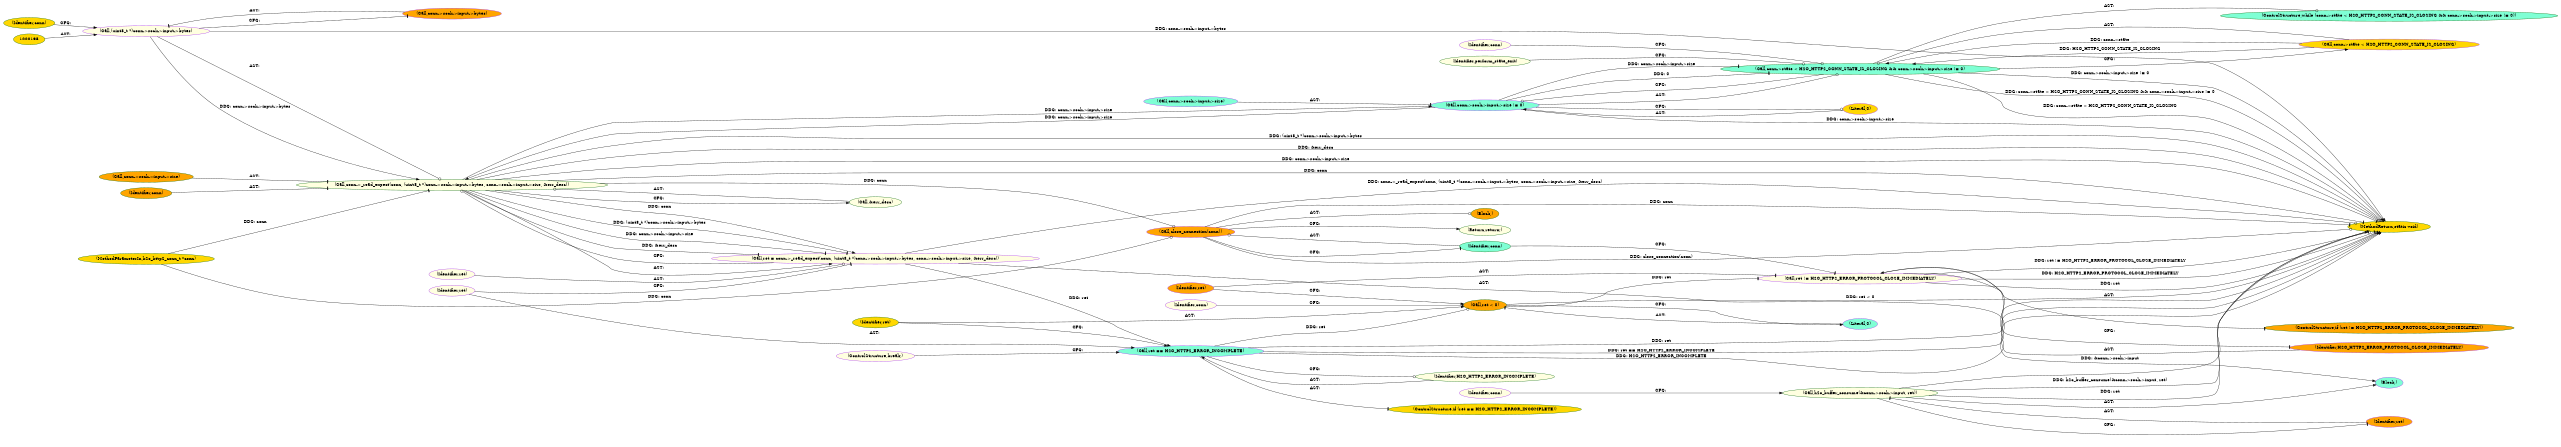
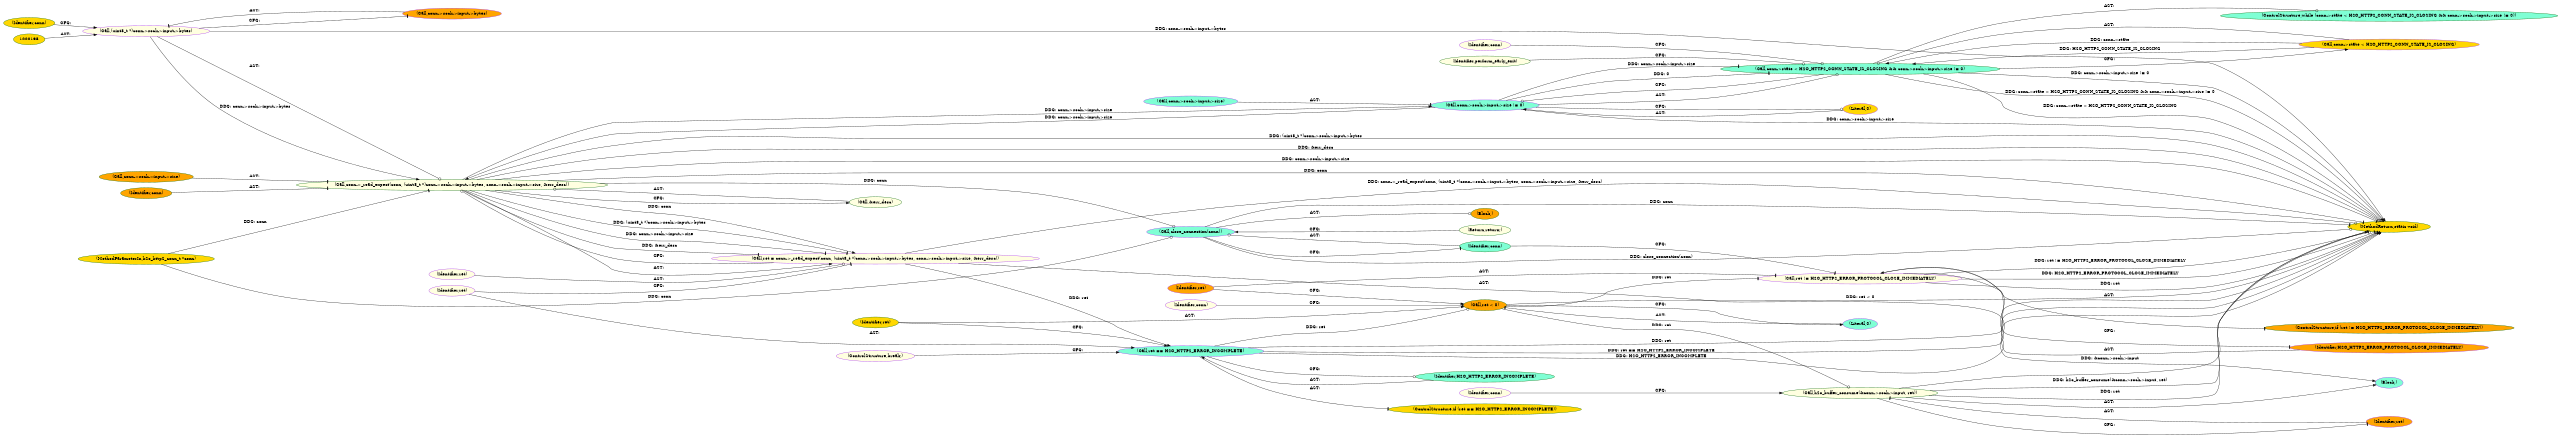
node "(Identifier,perform_state_exit)": label "(Identifier,perform_state_exit)" -> "(Identifier,perform_early_exit)"
edge "(Call,close_connection(conn))" -> "(Return,return;)": reversed
node "(Call,close_connection(conn))": fillcolor orange -> aquamarine
edge "(Call,ret < 0)" -> "(Call,h2o_buffer_consume(&conn->sock->input, ret))": added, label "DDG: ret"
node "(Identifier,H2O_HTTP2_ERROR_INCOMPLETE)": fillcolor lightyellow -> aquamarine
